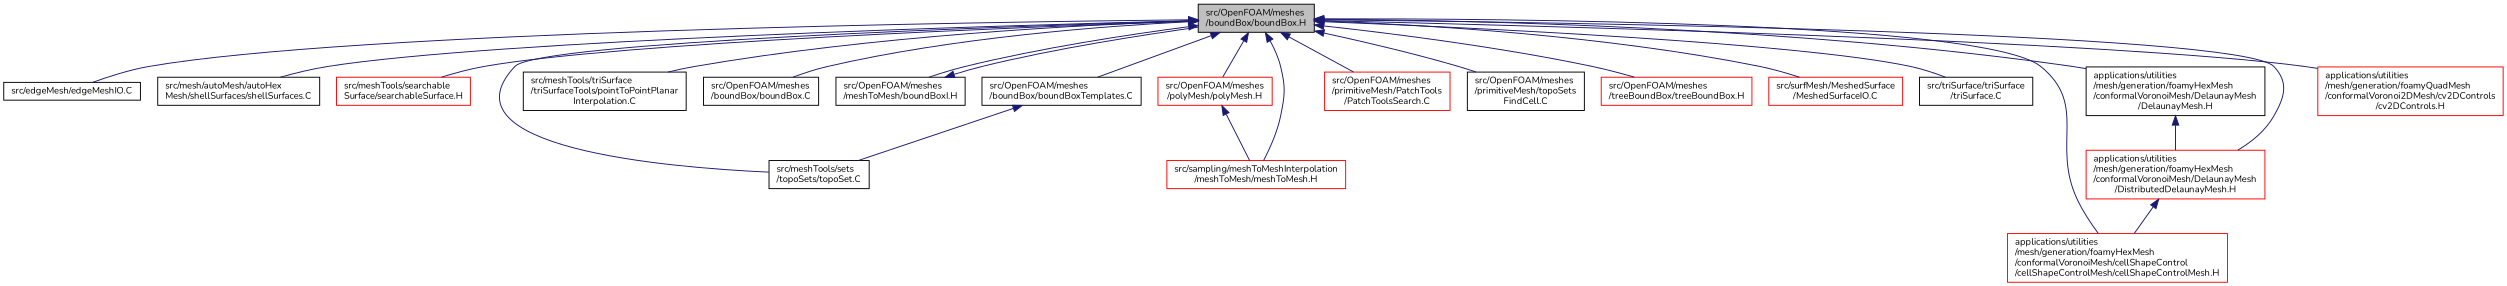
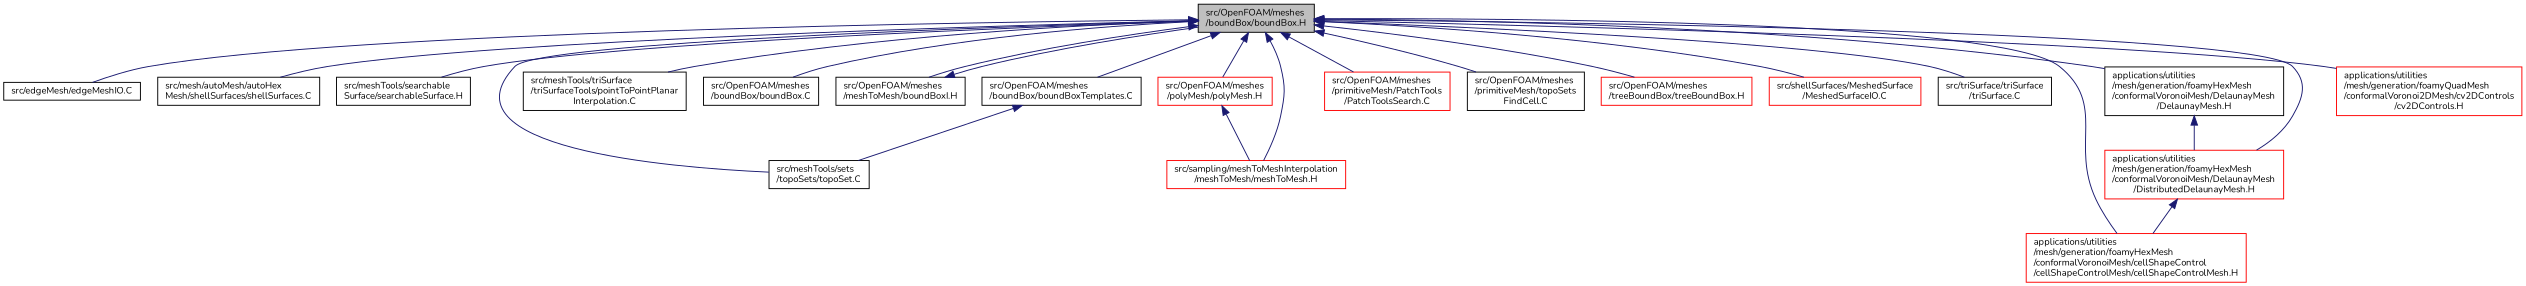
node "src/meshTools/searchable Surface/searchableSurface.H": color red -> black
node "src/surfMesh/MeshedSurface /MeshedSurfaceIO.C": label "src/surfMesh/MeshedSurface /MeshedSurfaceIO.C" -> "src/shellSurfaces/MeshedSurface /MeshedSurfaceIO.C"
